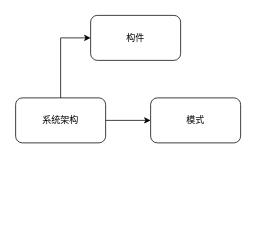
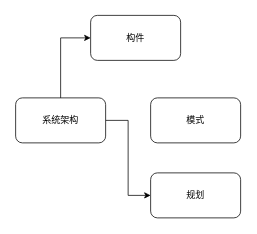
edge "系统架构" -> "模式": removed
edge "系统架构" -> "规划": added
node "规划": added
